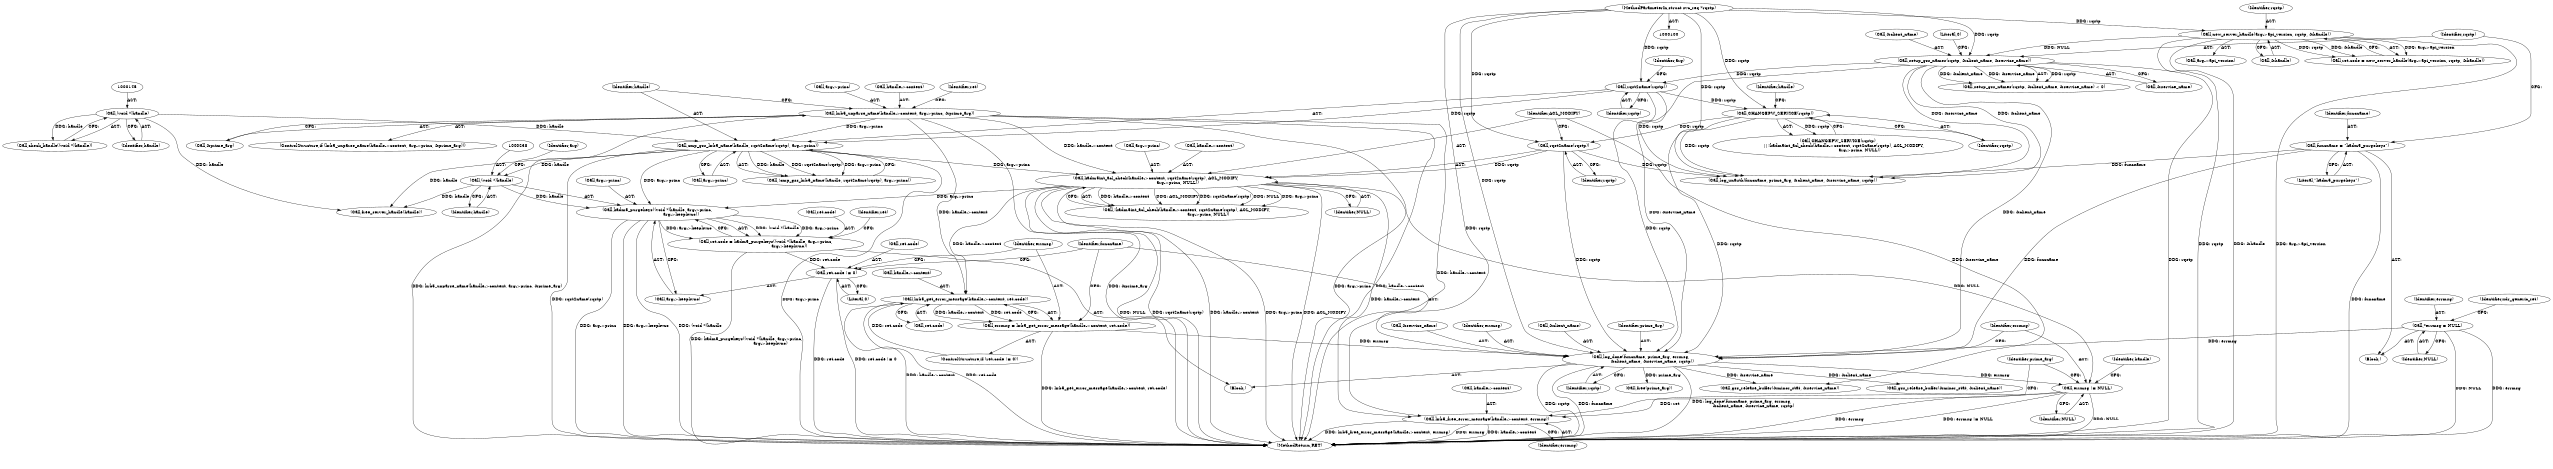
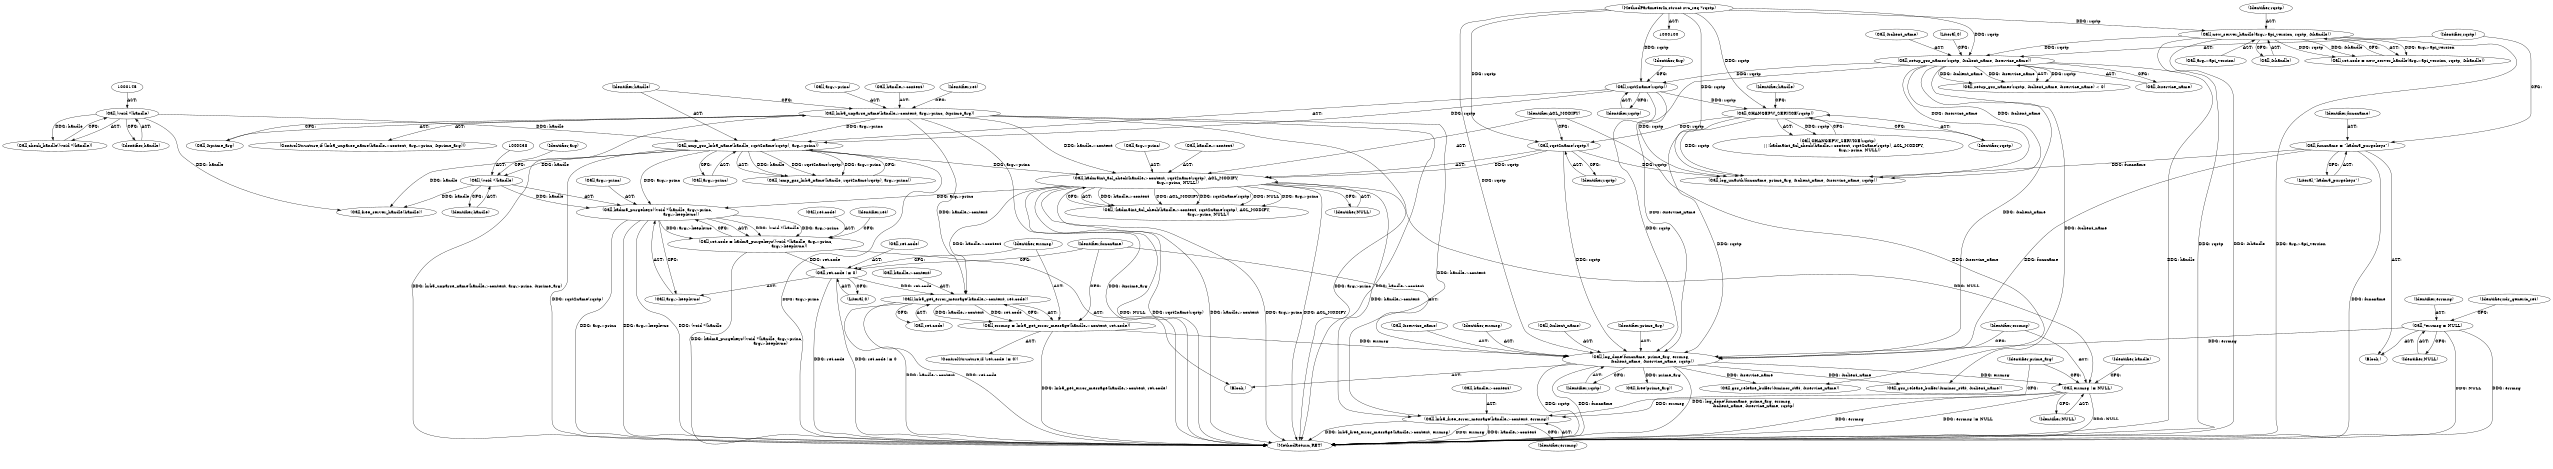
edge "(Call,new_server_handle(arg->api_version, rqstp, &handle))" -> "(Call,arg->api_version)": reversed
edge "(Call,new_server_handle(arg->api_version, rqstp, &handle))" -> "(Call,setup_gss_names(rqstp, &client_name, &service_name))": label "DDG: NULL" -> "DDG: rqstp"
edge "(Call,setup_gss_names(rqstp, &client_name, &service_name))" -> "(Call,gss_release_buffer(&minor_stat, &client_name))": added, label "DDG: &client_name"
edge "(MethodParameterIn,struct svc_req *rqstp)" -> "(MethodReturn,RET)": removed, label "DDG: rqstp"
edge "(Call,setup_gss_names(rqstp, &client_name, &service_name))" -> "(MethodReturn,RET)": label "DDG: rqstp" -> "DDG: handle"
edge "(ControlStructure,if (ret.code != 0))" -> "(Call,krb5_get_error_message(handle->context, ret.code))": now "(Call,ret.code != 0)" -> "(Call,krb5_get_error_message(handle->context, ret.code))"
edge "(Call,errmsg != NULL)" -> "(Call,krb5_free_error_message(handle->context, errmsg))": label "DDG: ret" -> "DDG: errmsg"
